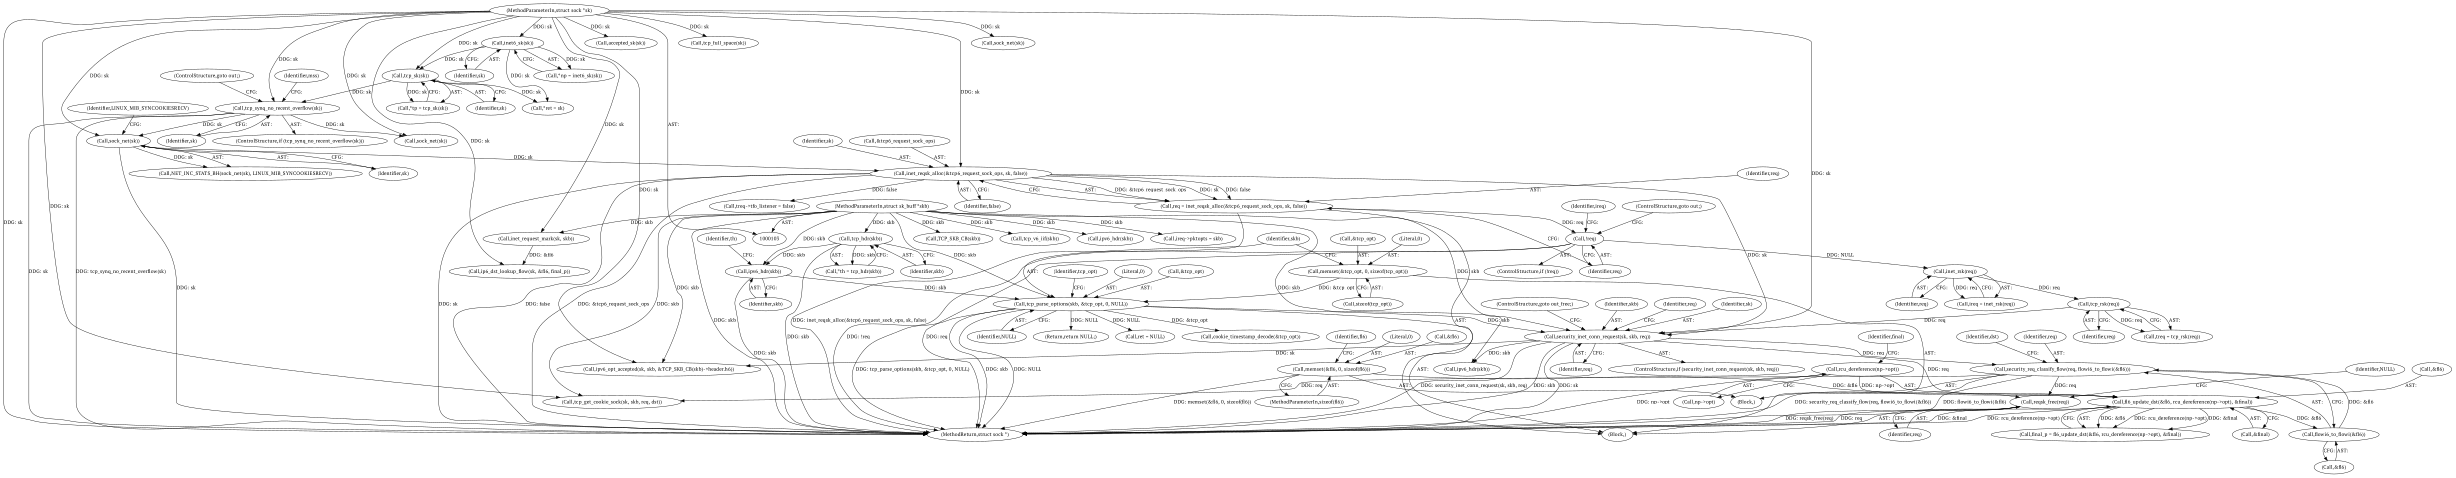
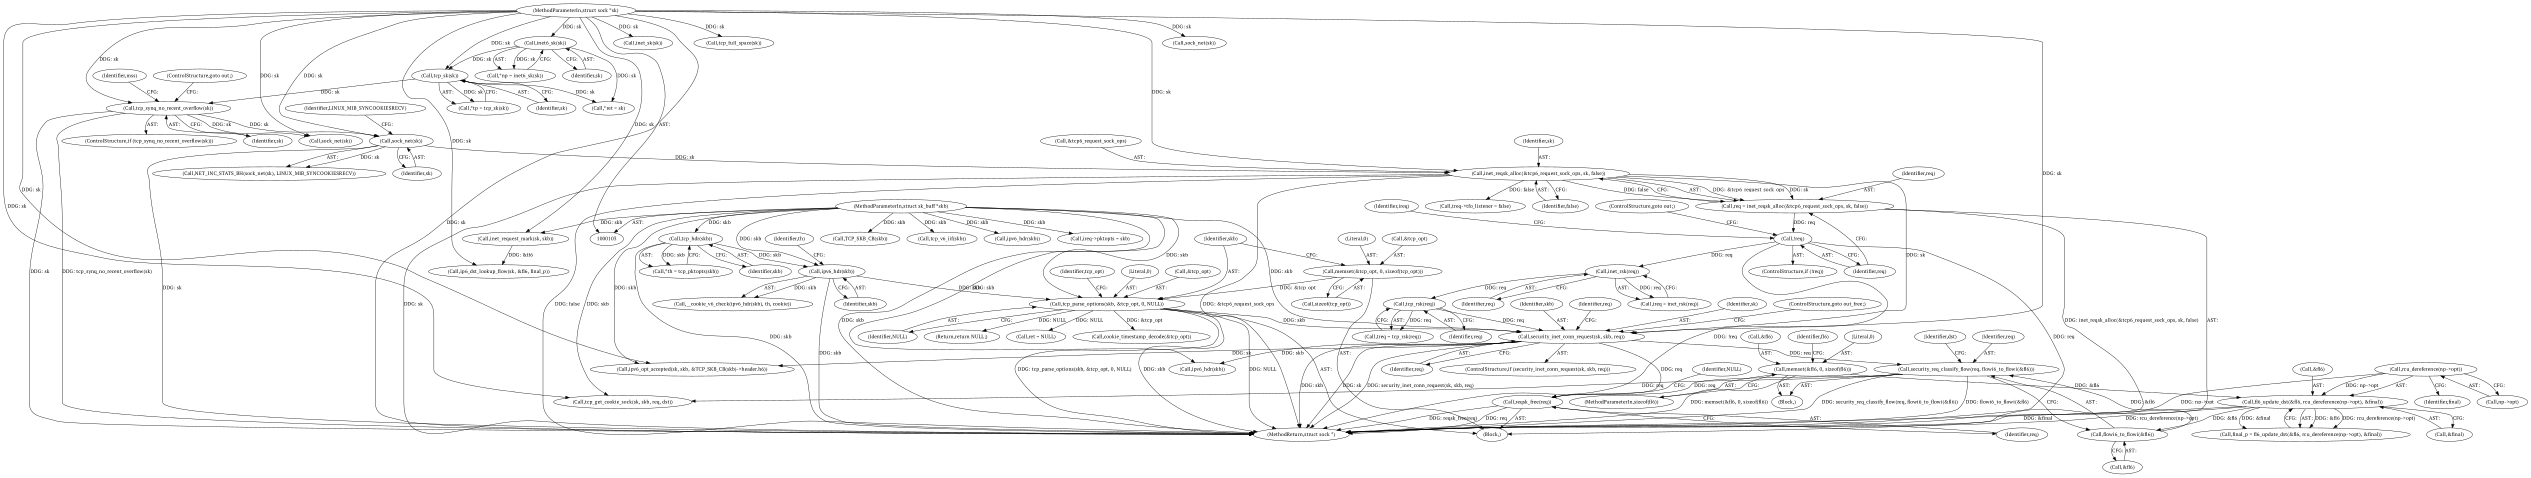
node "(Call,accepted_sk(sk))": label "(Call,accepted_sk(sk))" -> "(Call,inet_sk(sk))"
edge "(Call,!req)" -> "(Call,inet_rsk(req))": label "DDG: NULL" -> "DDG: req"
node "(Call,*th = tcp_hdr(skb))": label "(Call,*th = tcp_hdr(skb))" -> "(Call,*th = tcp_pktopts(skb))"
node "(Call,__cookie_v6_check(ipv6_hdr(skb), th, cookie))": added
edge "(Identifier,final)" -> "(Call,rcu_dereference(np->opt))": reversed
